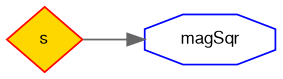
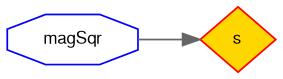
edge "s" -> "magSqr": reversed
